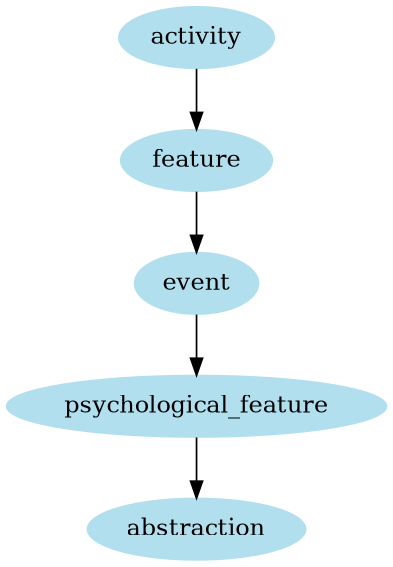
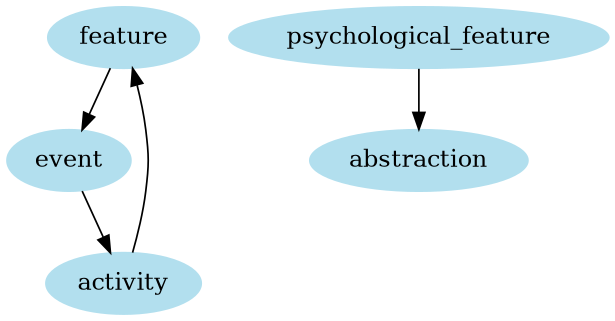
edge "event" -> "psychological_feature": now "event" -> "activity"
